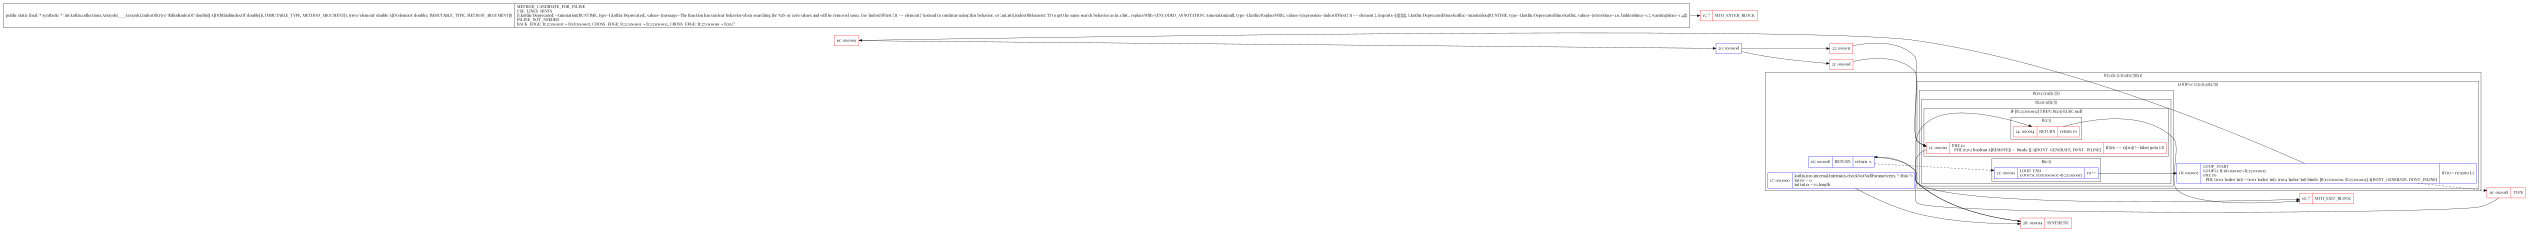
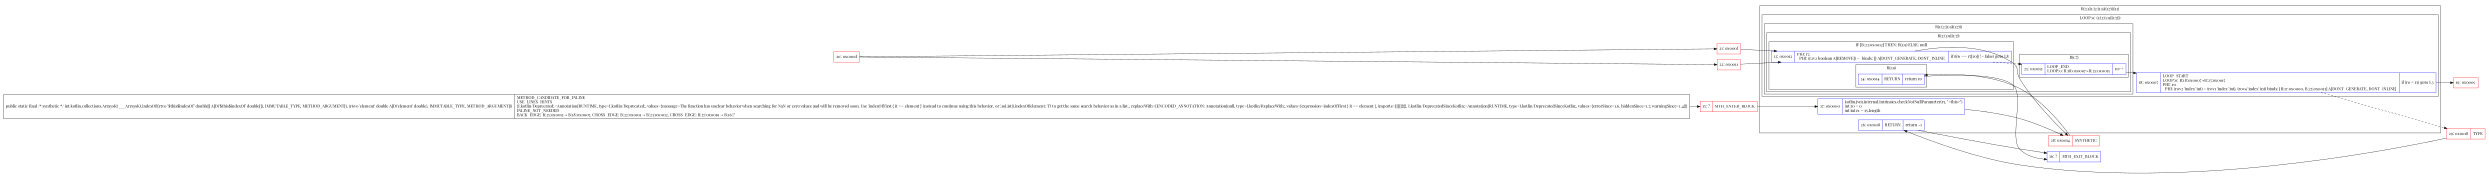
edge "19: 0x0009" -> "20: 0x000d": removed
node "20: 0x000d": color blue -> red
edge "15: ?" -> "17: 0x0000": added
cluster "R(1:5)": label "R(1:5)" -> "R(1:9)"
node "24: 0x0014": color red -> blue
node "23: 0x0012": color red -> blue
cluster "R(0:7)": label "R(0:7)" -> "R(1:7)"
edge "26: 0x0018" -> "25: 0x0015": now "23: 0x0012" -> "25: 0x0015"
node "16: ?": color red -> blue
